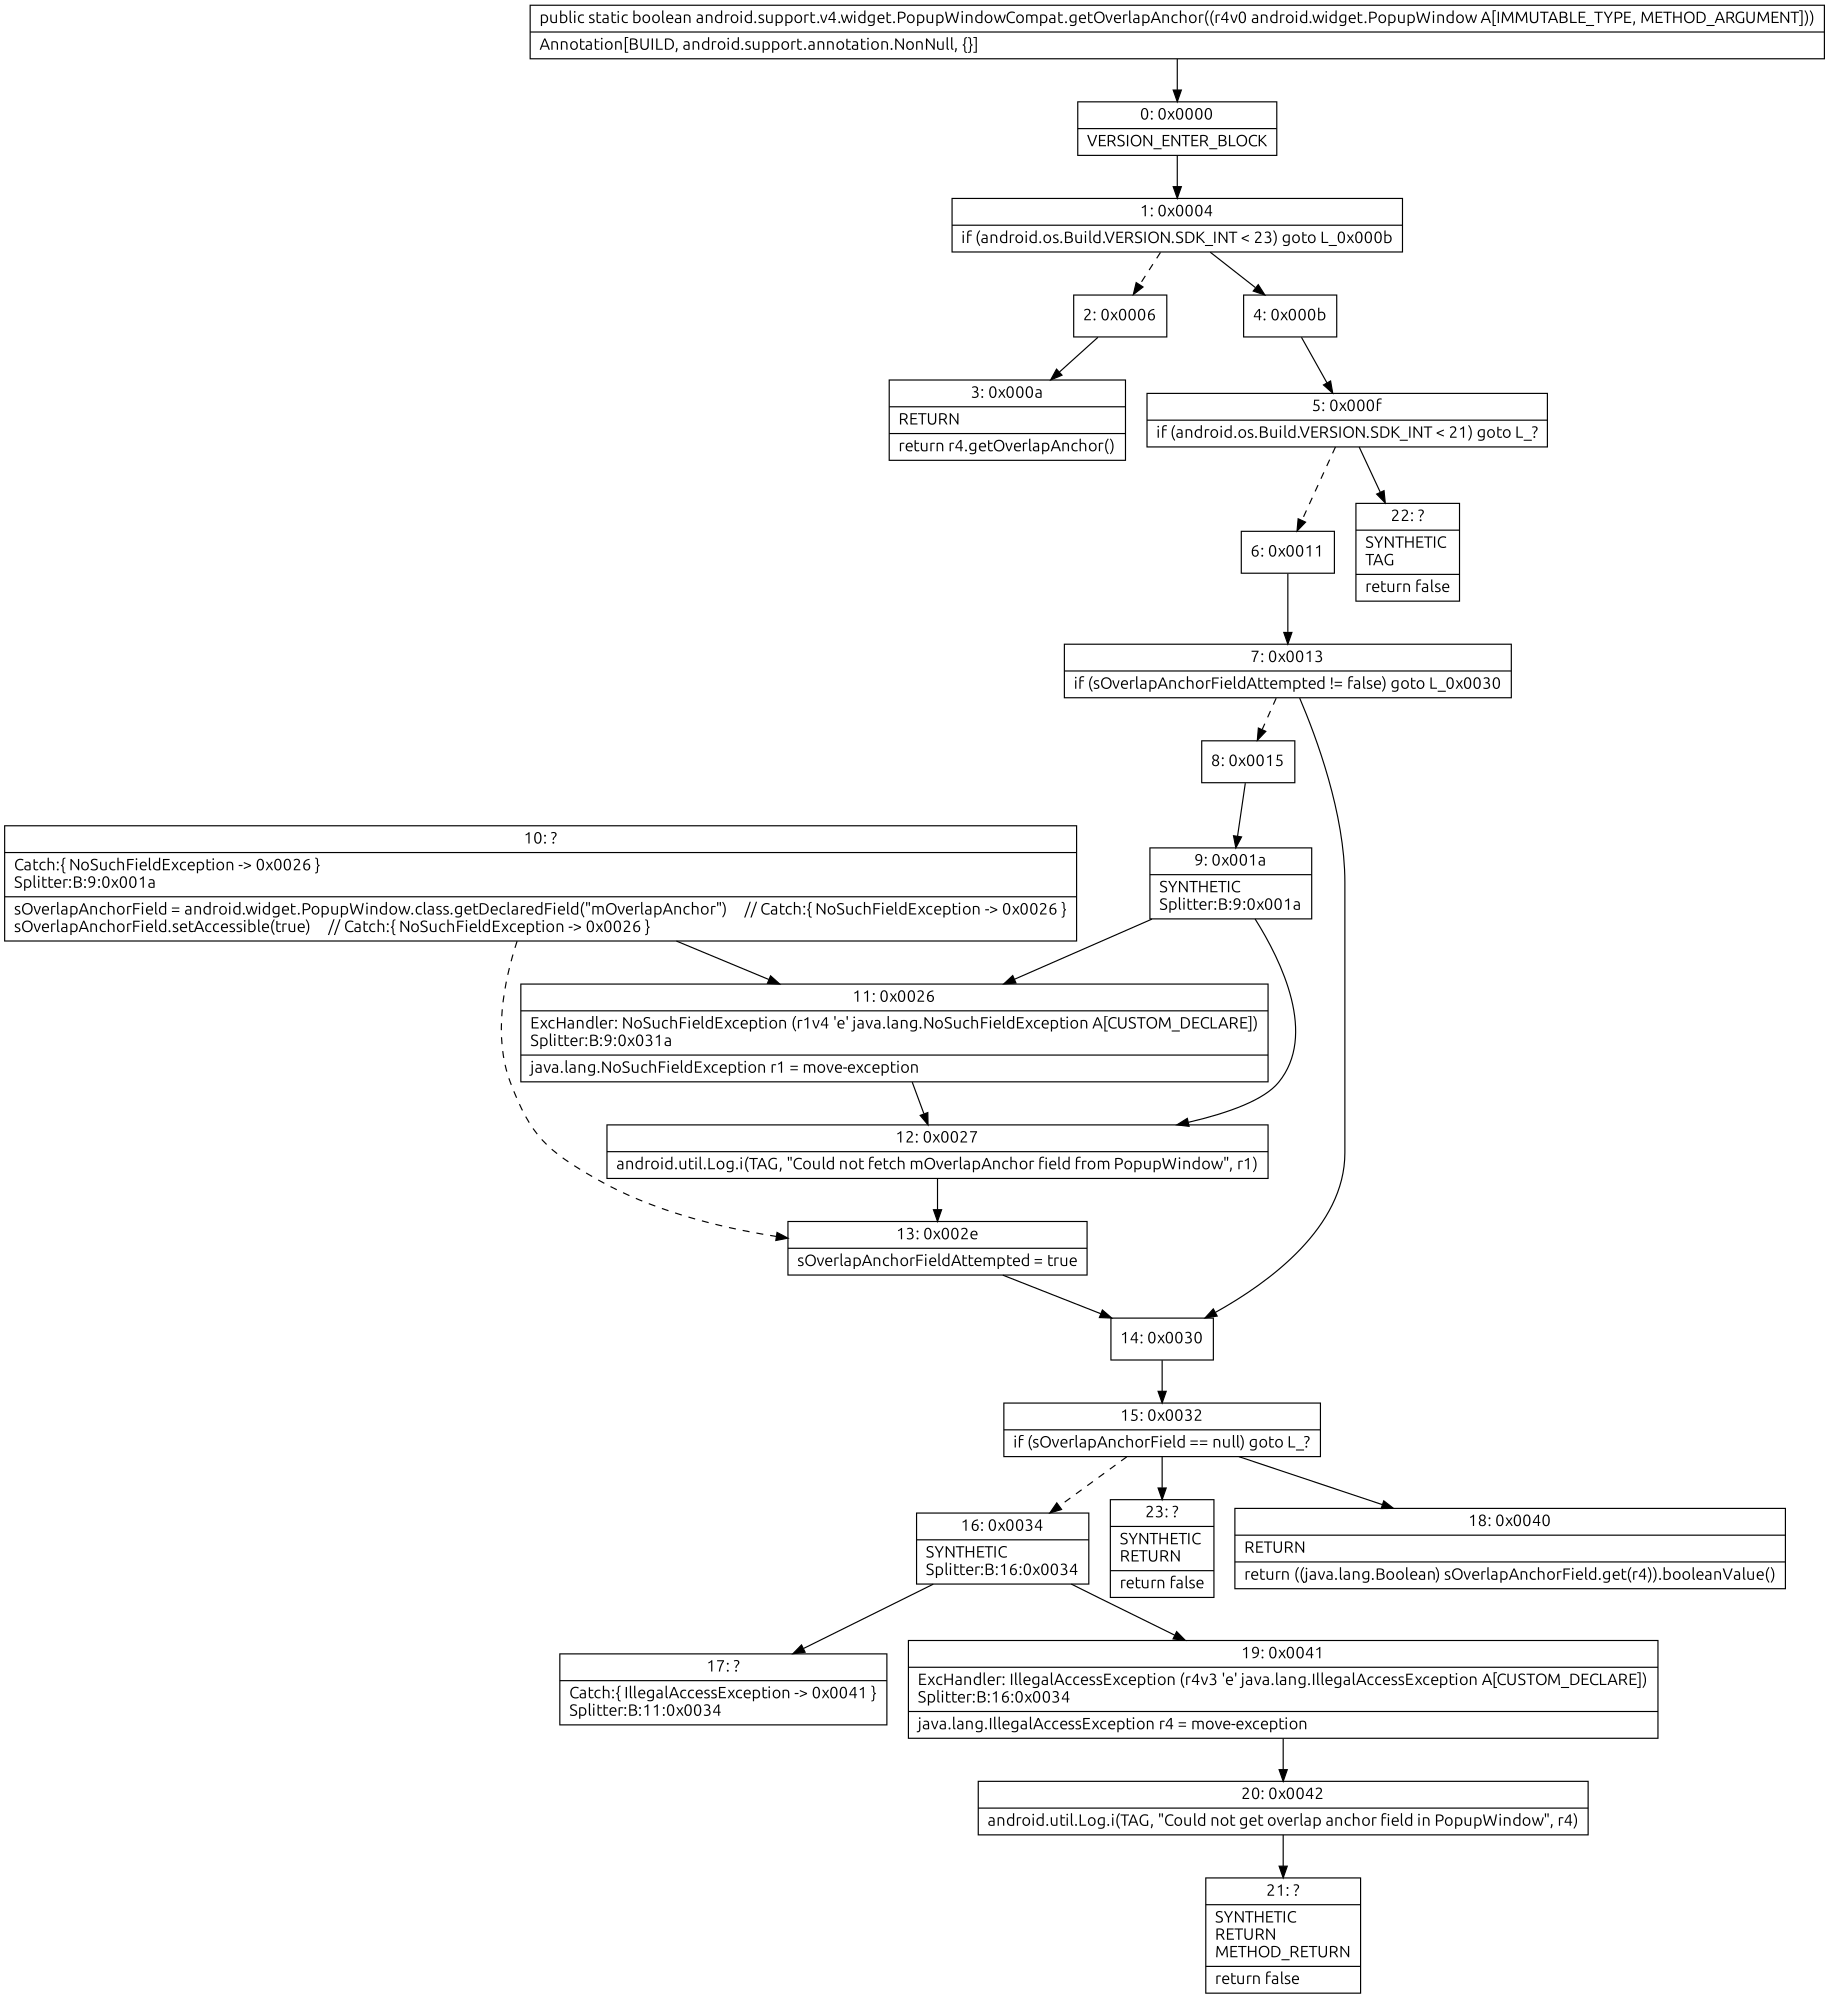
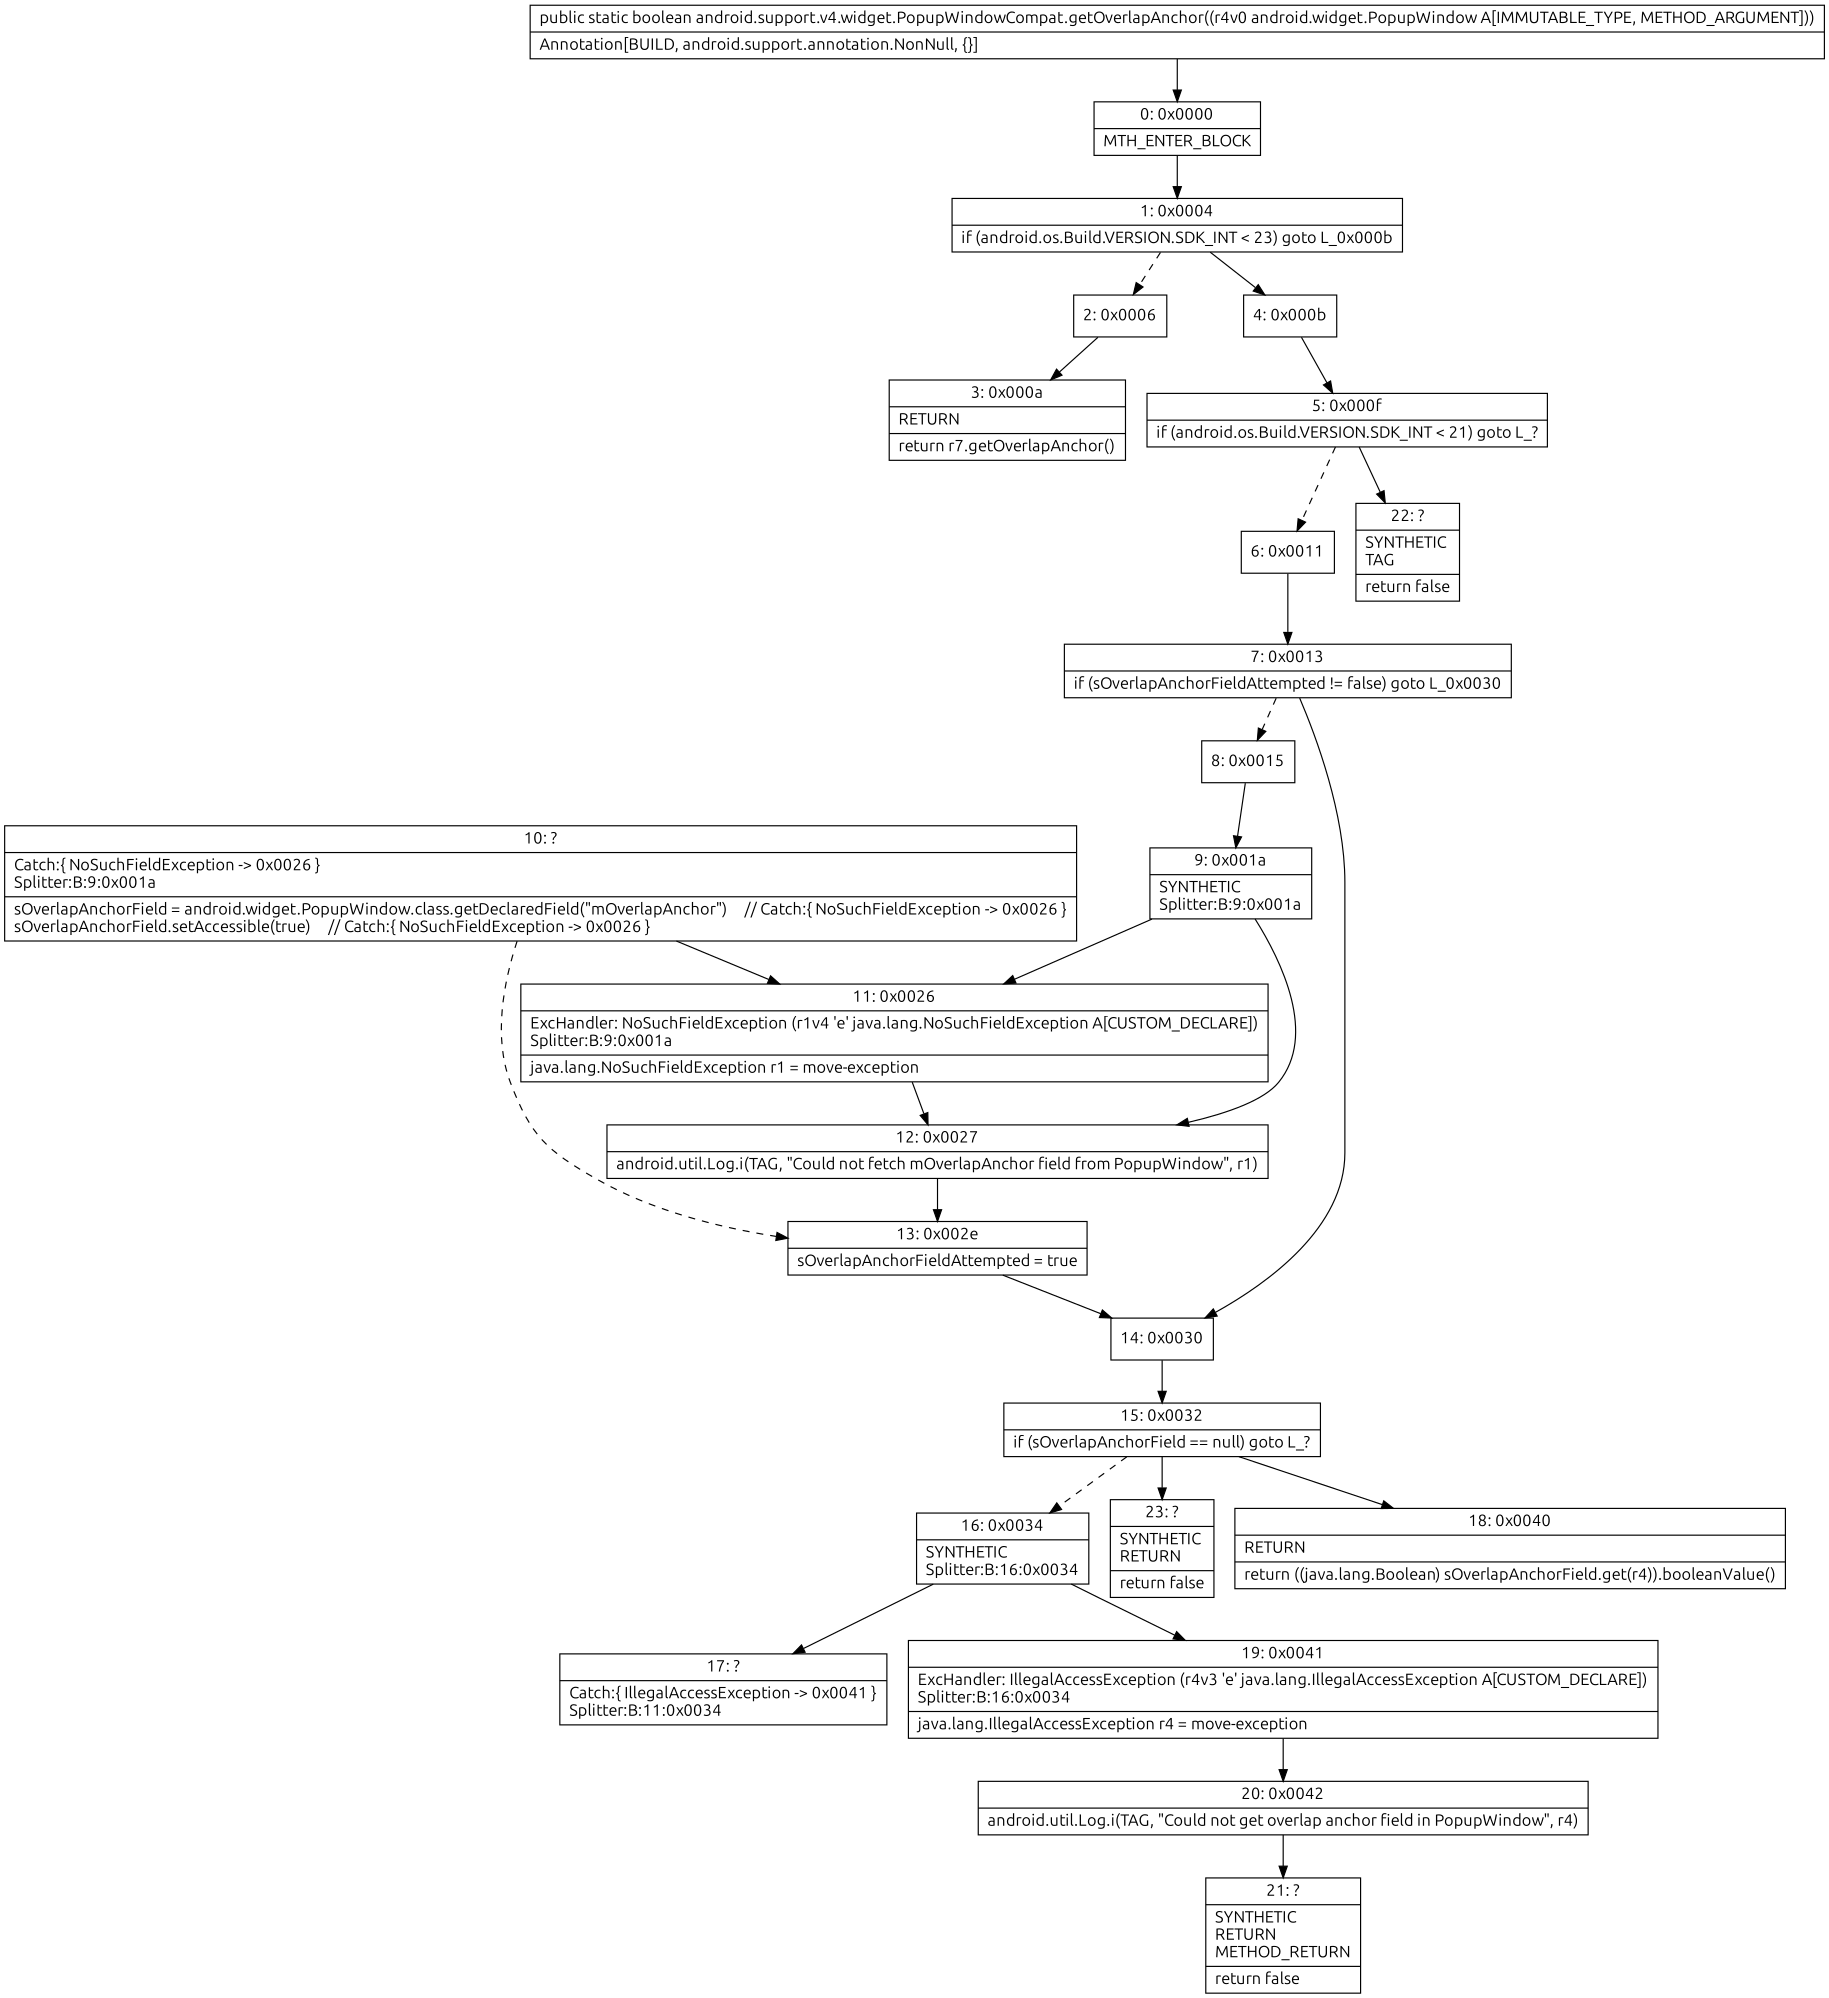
node "0: 0x0000": text "VERSION_ENTER_BLOCK" -> "MTH_ENTER_BLOCK"
node "3: 0x000a": text "return r4.getOverlapAnchor()" -> "return r7.getOverlapAnchor()"
node "11: 0x0026": text "Splitter:B:9:0x031a" -> "Splitter:B:9:0x001a"
